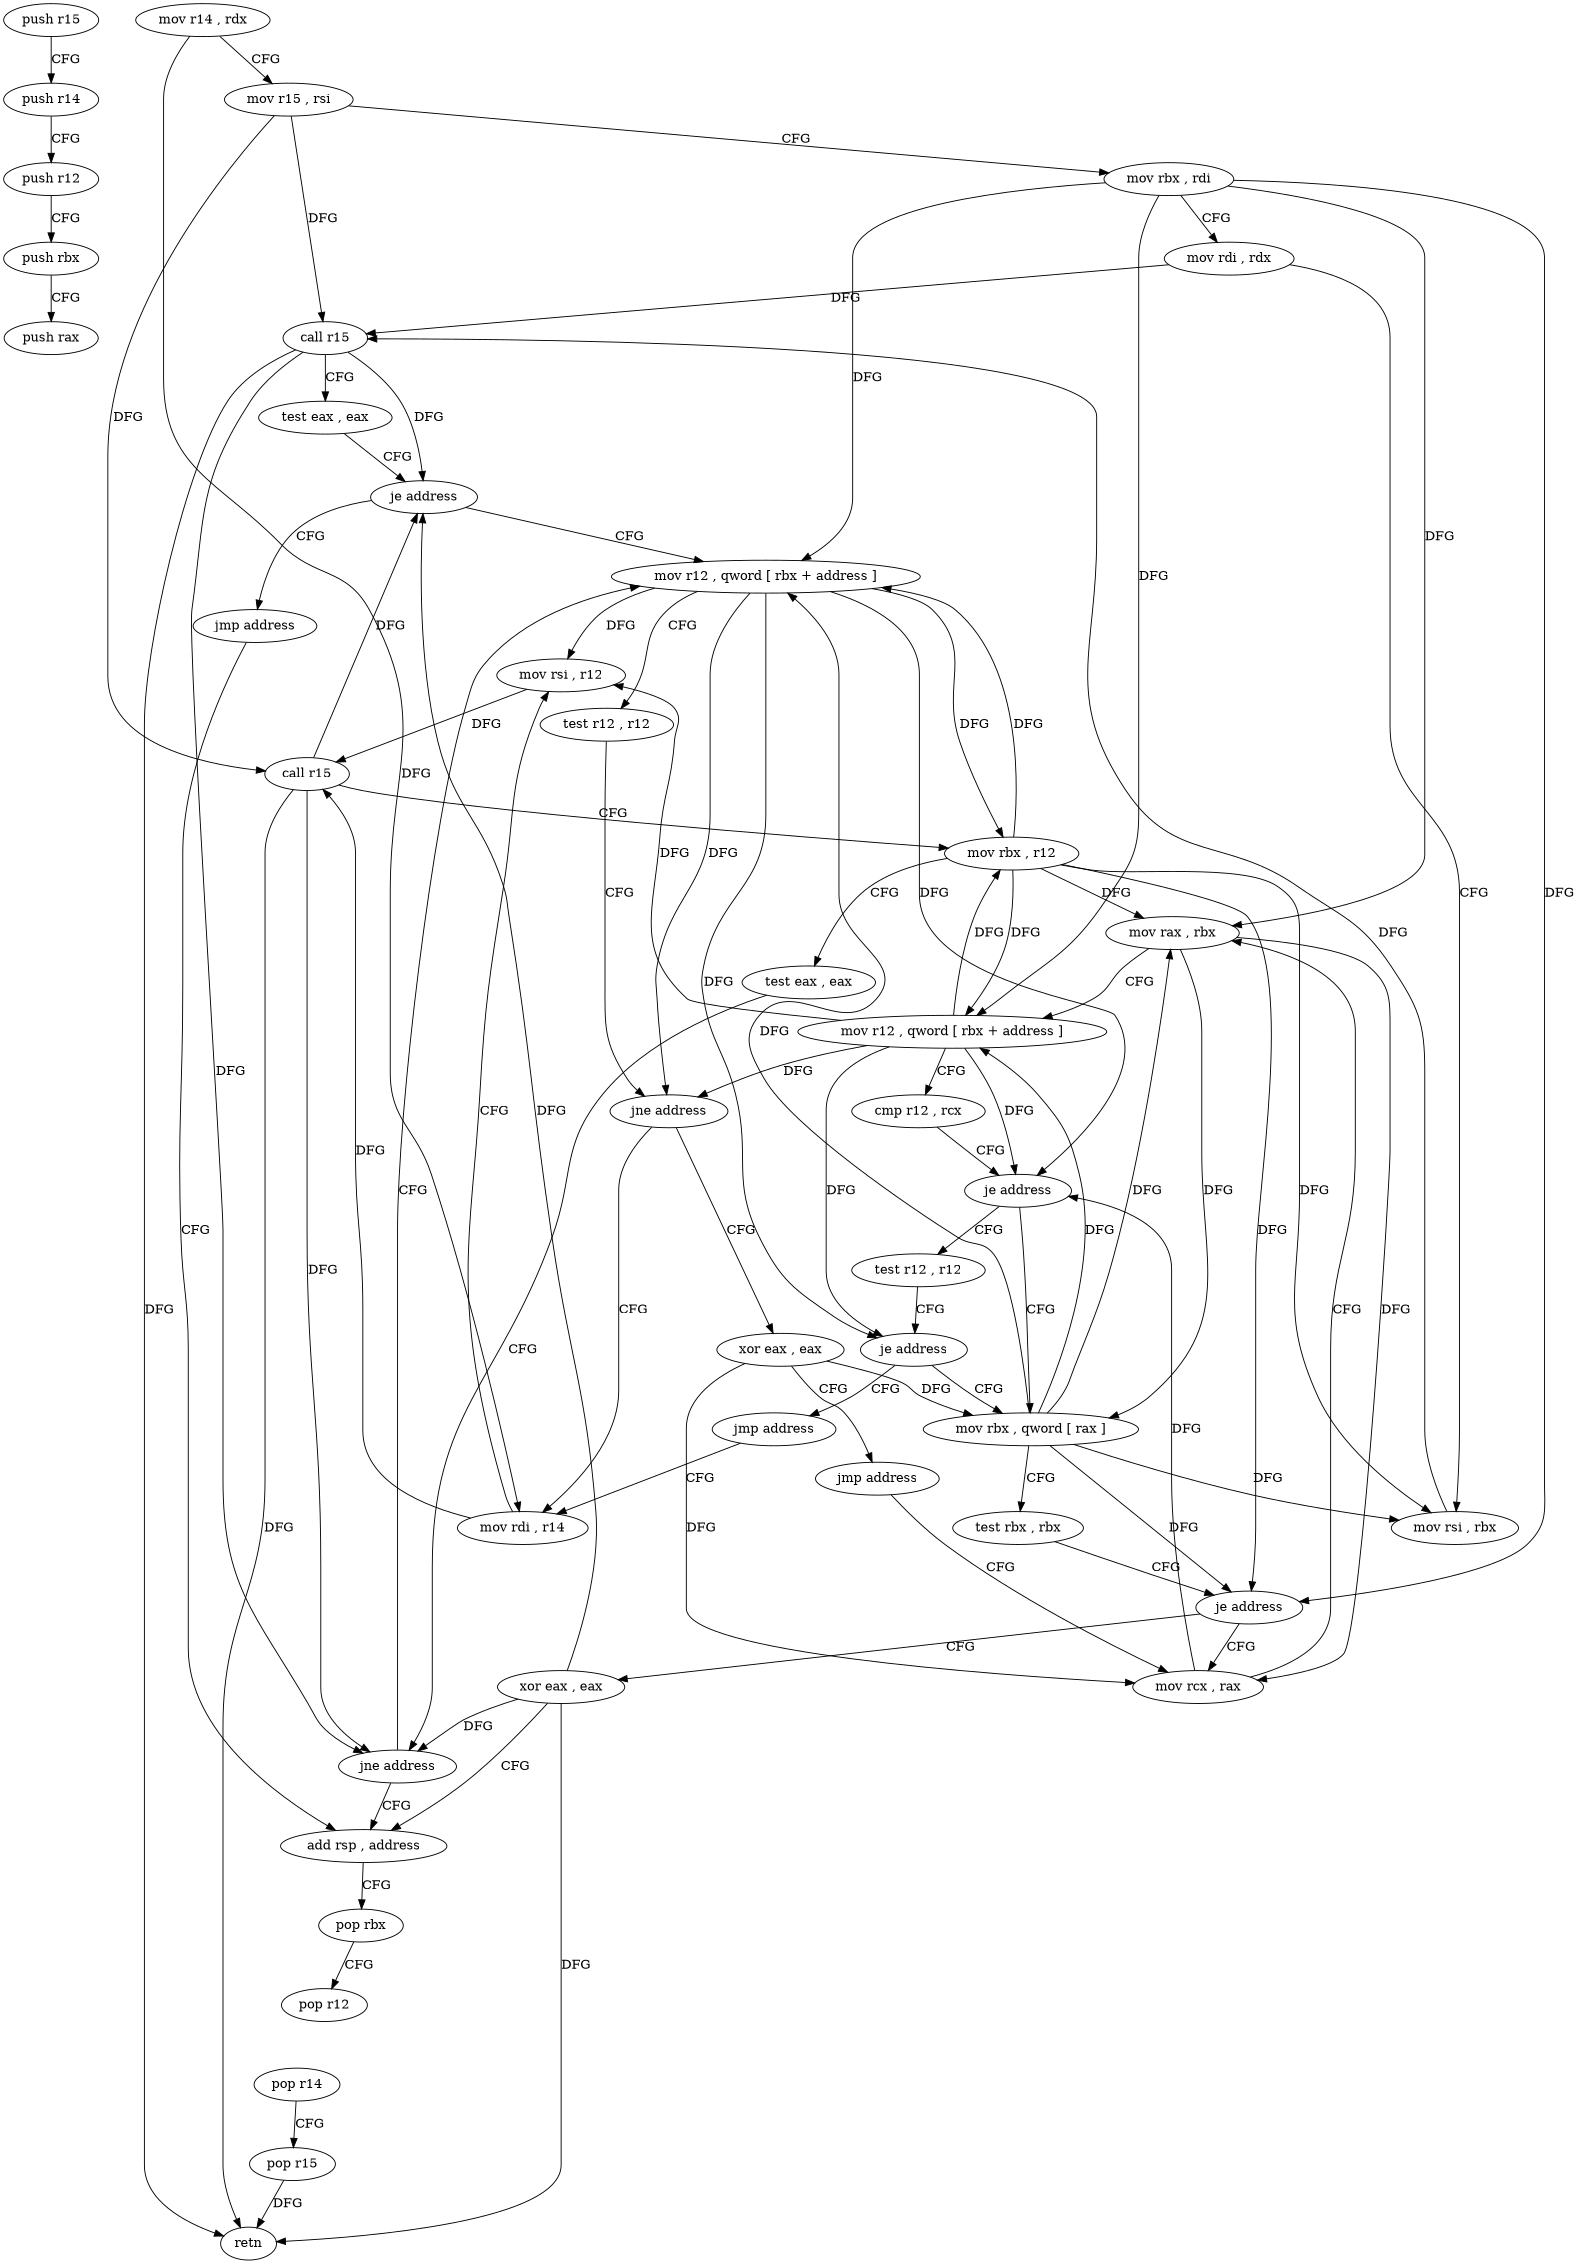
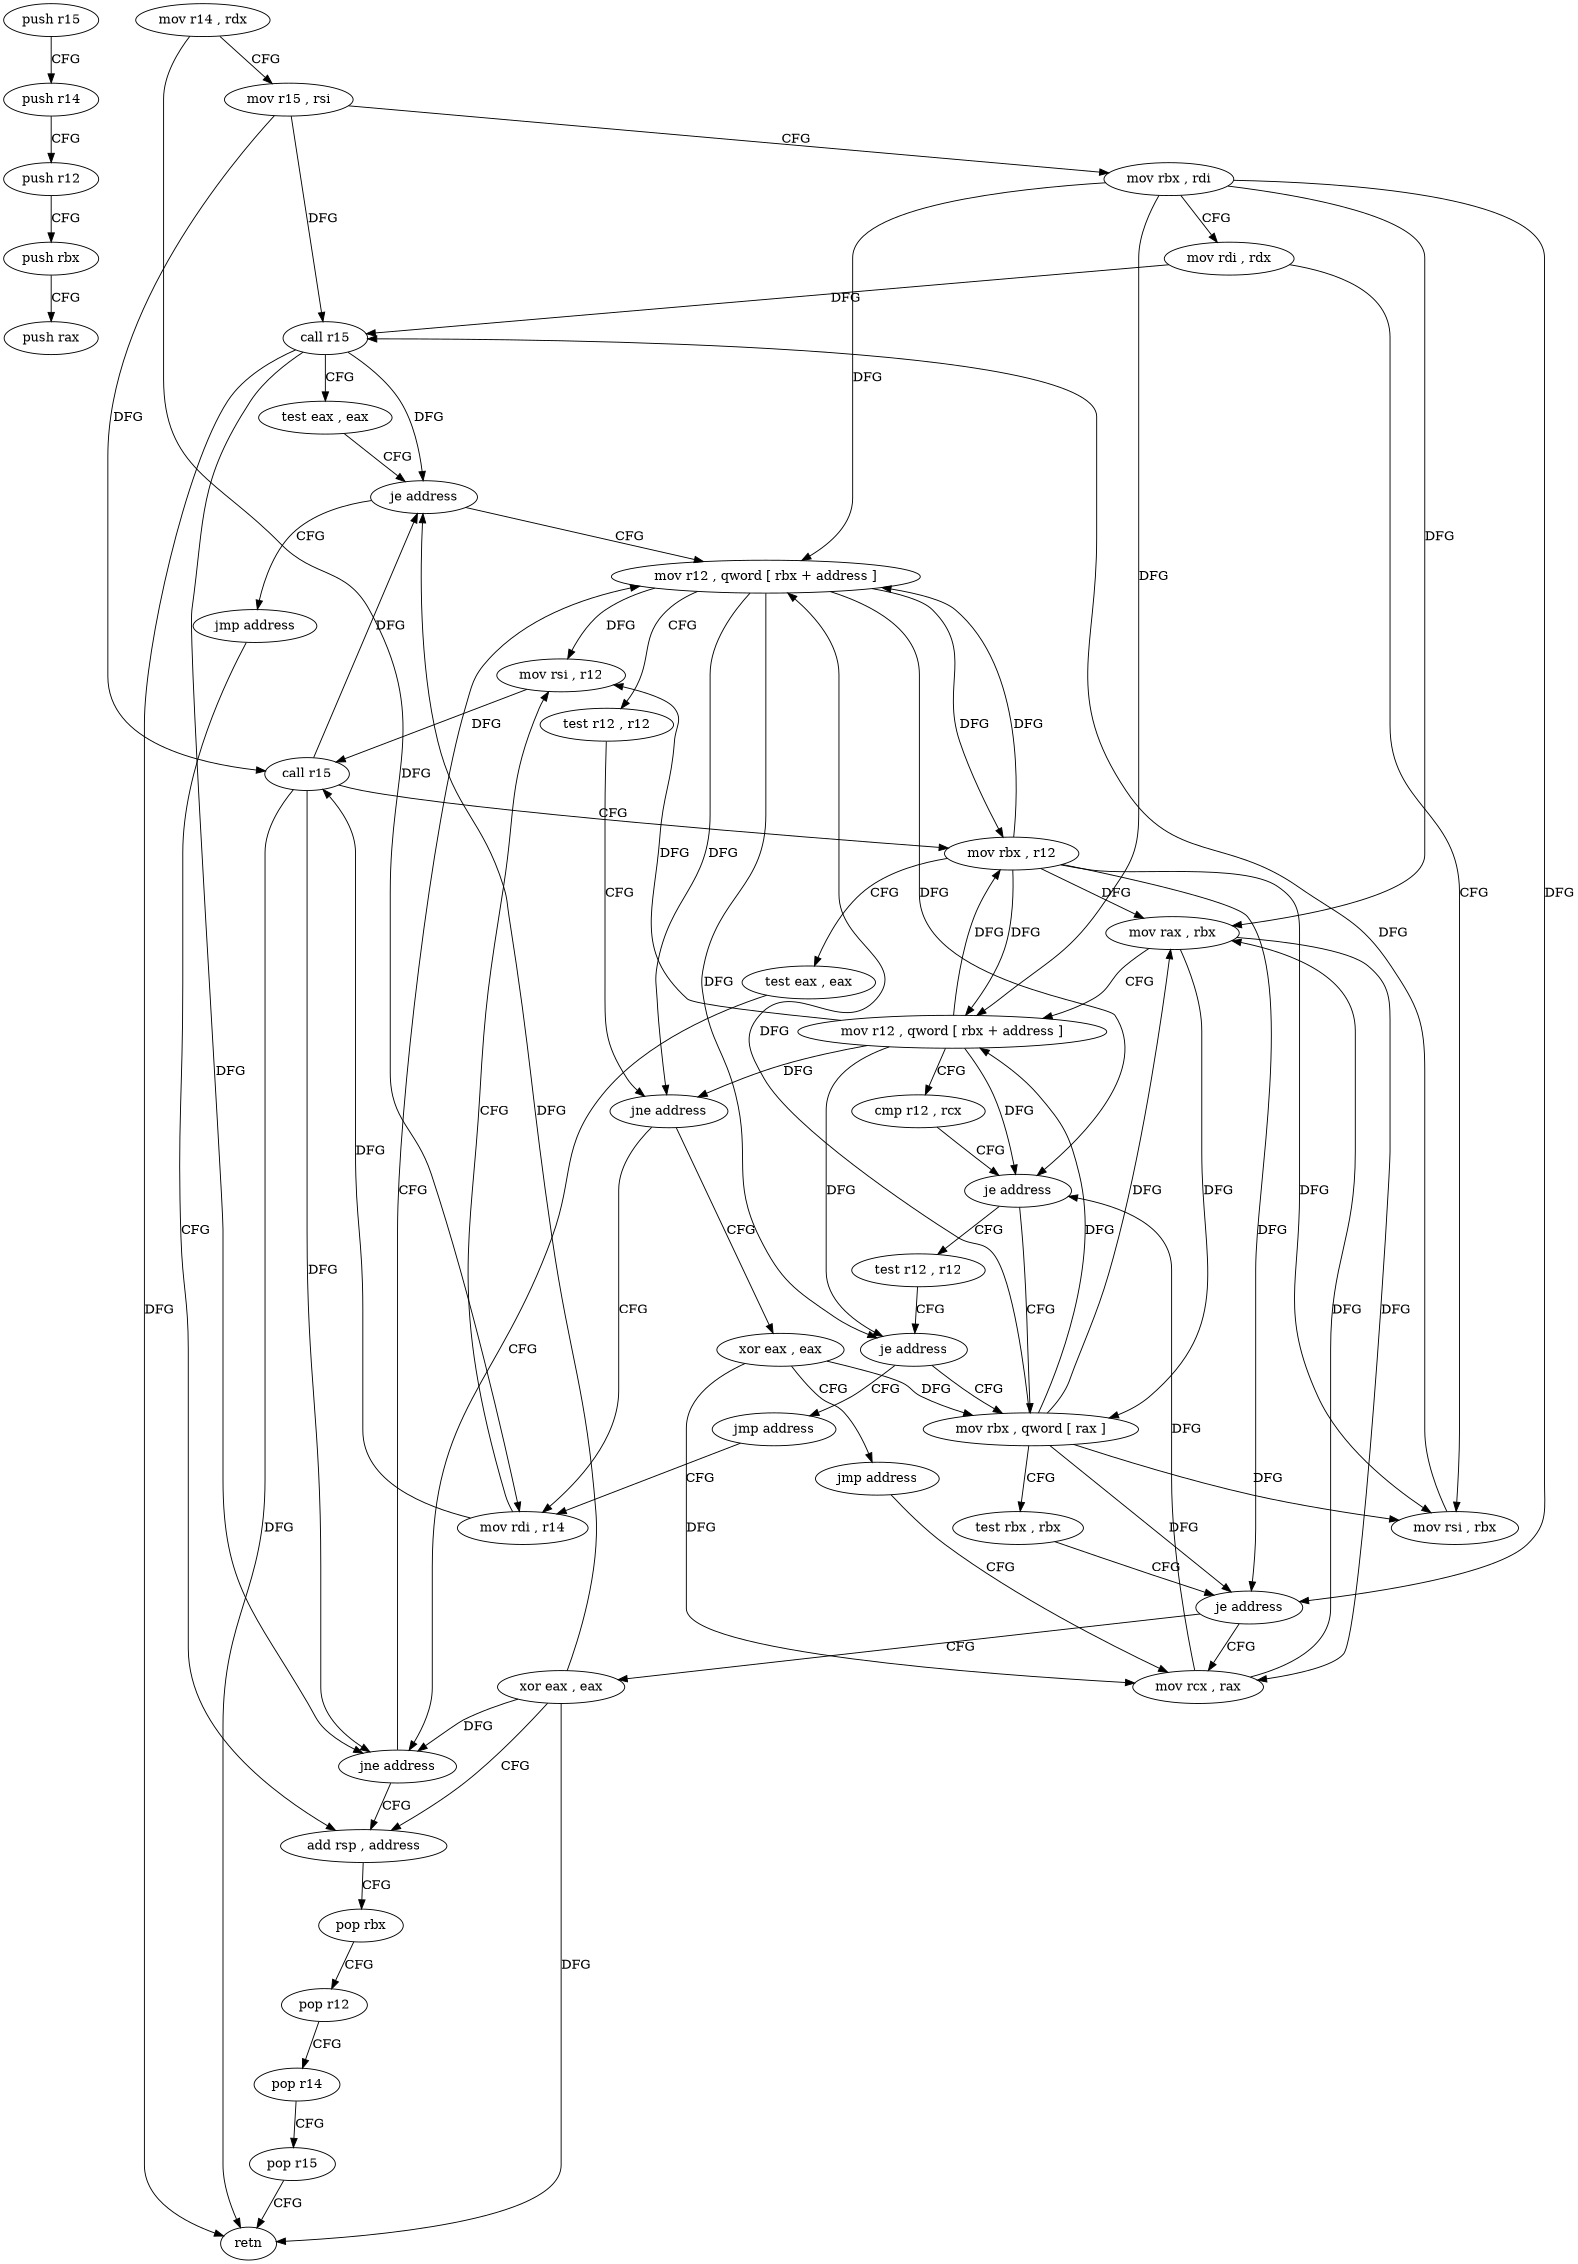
edge "mov rcx , rax" -> "mov rax , rbx": label "CFG" -> "DFG"
edge "pop r12" -> "pop r14": added, label "CFG"
edge "pop r15" -> "retn": label "DFG" -> "CFG"
